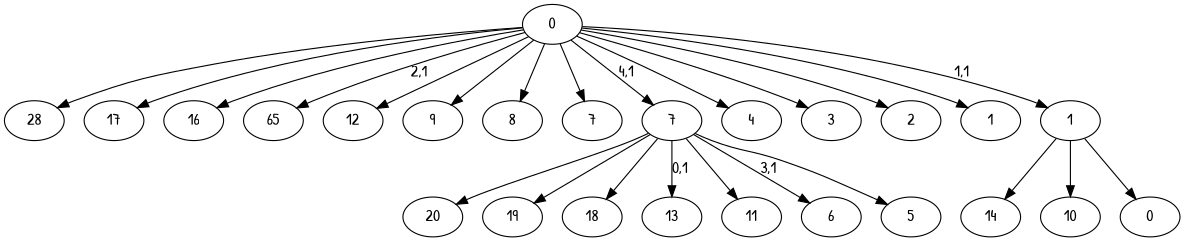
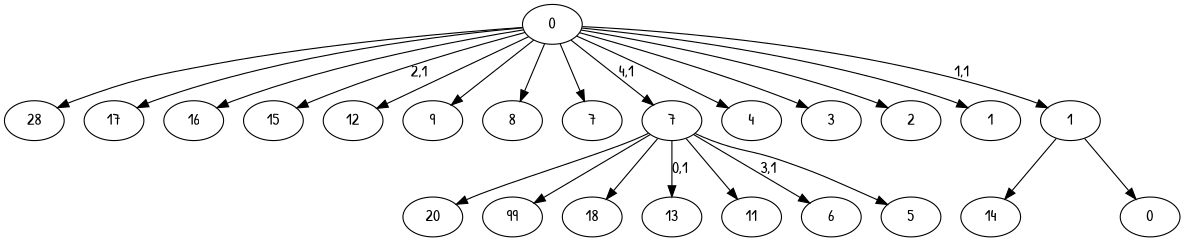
node "65": label "65" -> "15"
node "19": label "19" -> "99"
node "10": removed
